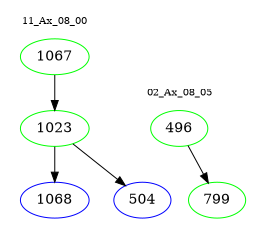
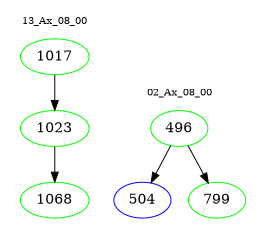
cluster "11_Ax_08_00": label "11_Ax_08_00" -> "13_Ax_08_00"
node "1067": label "1067" -> "1017"
cluster "02_Ax_08_05": label "02_Ax_08_05" -> "02_Ax_08_00"
edge "1023" -> "504": now "496" -> "504"
node "1068": color blue -> green
